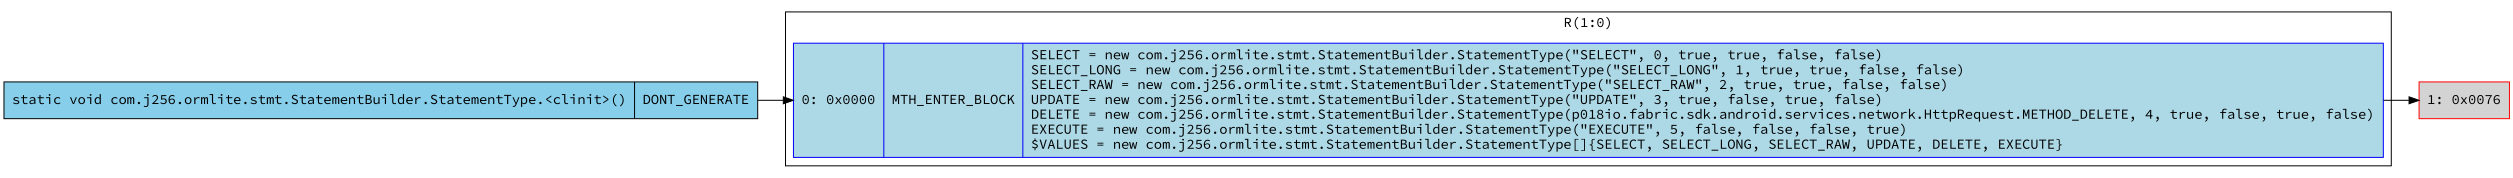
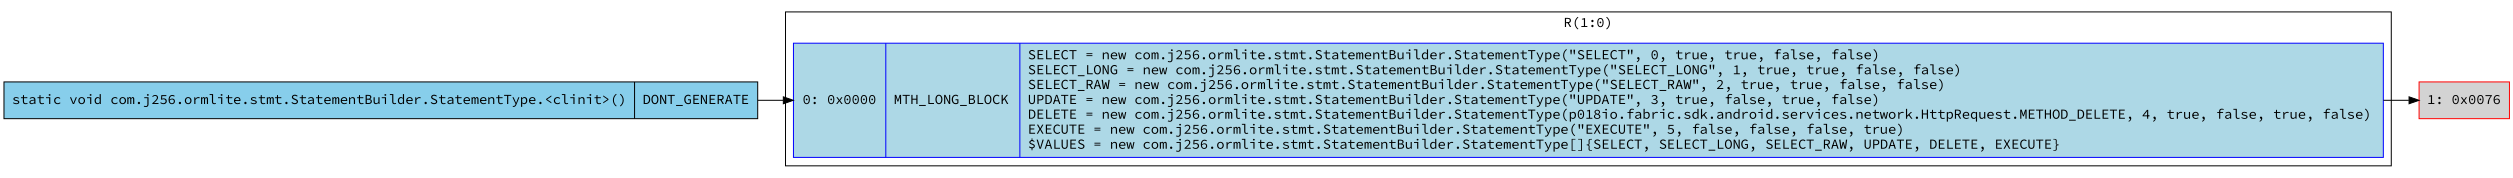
node "0: 0x0000": text "MTH_ENTER_BLOCK" -> "MTH_LONG_BLOCK"
